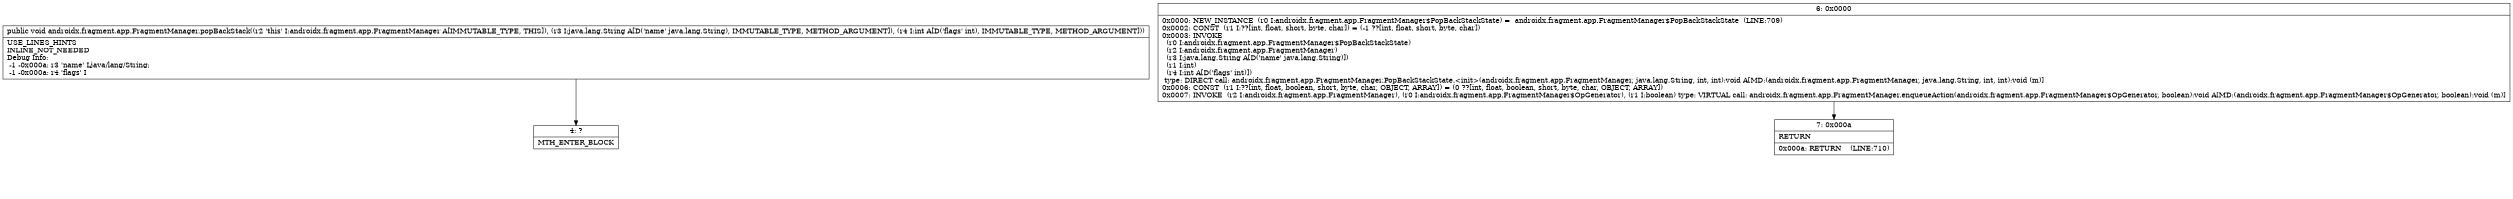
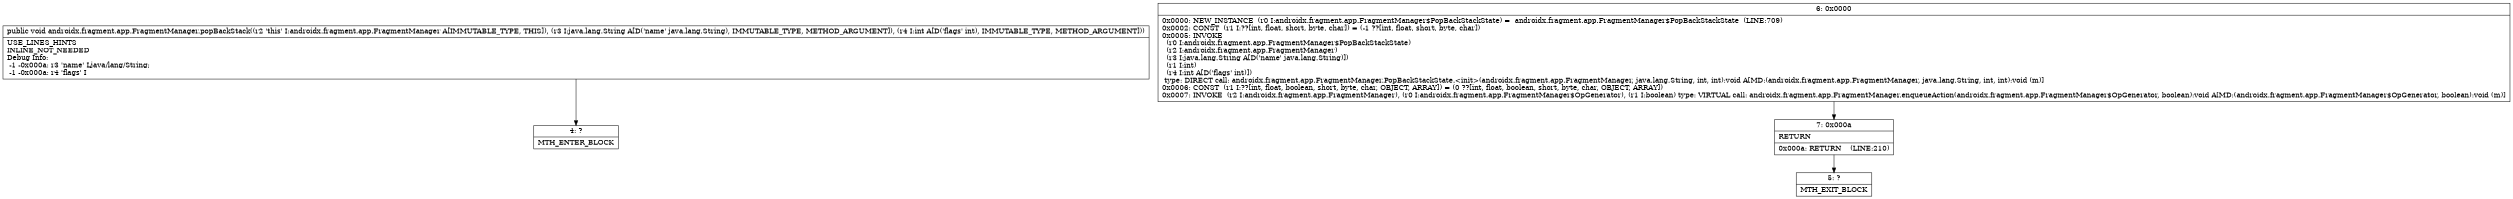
node "6: 0x0000": text "0x0003: INVOKE" -> "0x0005: INVOKE"
node "7: 0x000a": text "0x000a: RETURN    (LINE:710)" -> "0x000a: RETURN    (LINE:210)"
node "5: ?": added
